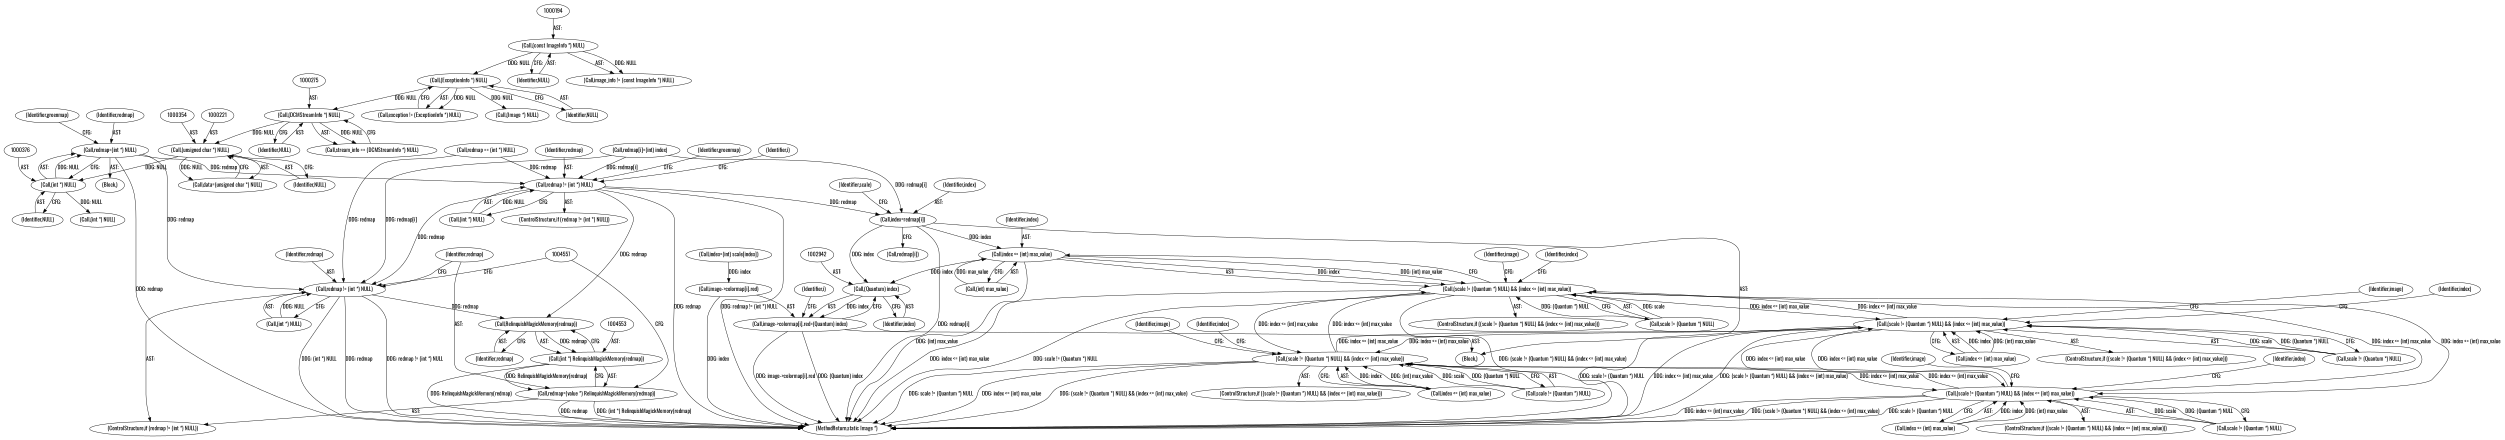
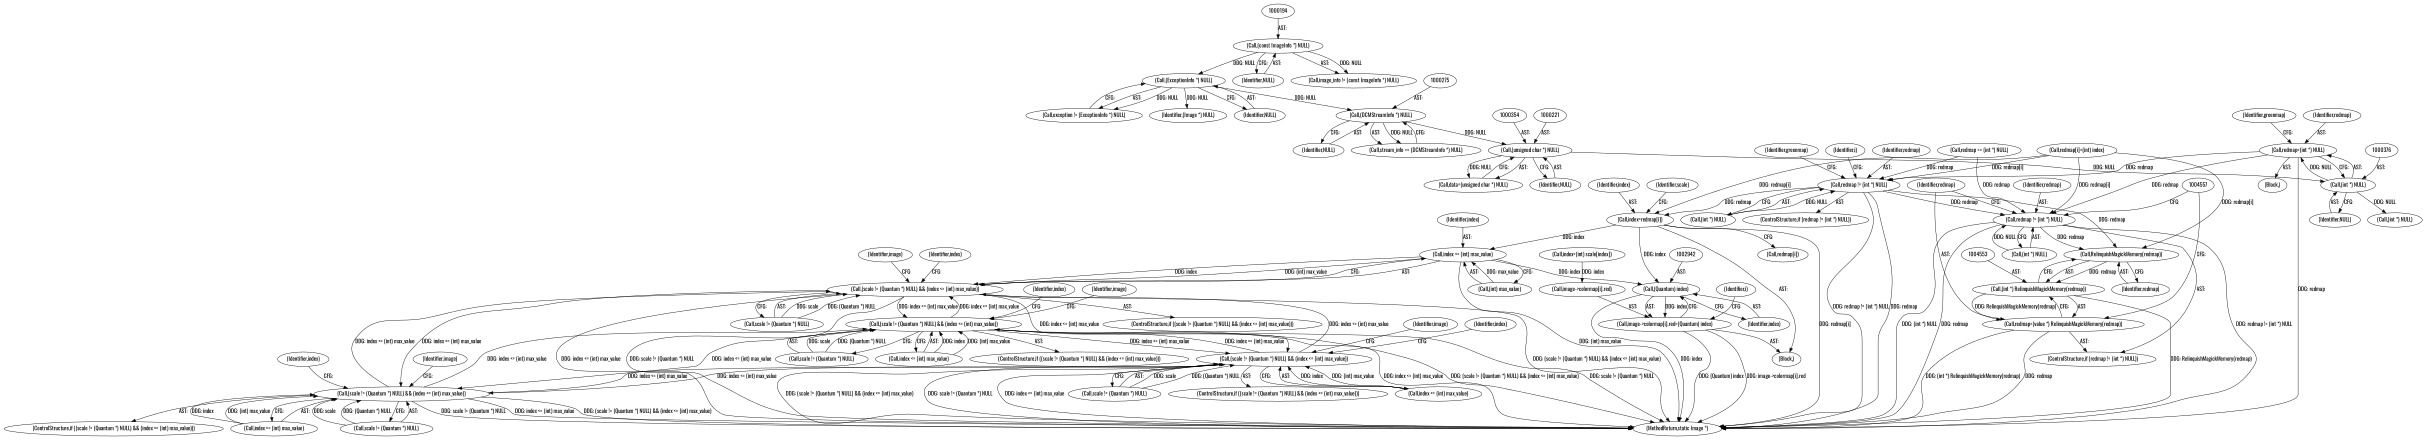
node "(Call,(Image *) NULL)": label "(Call,(Image *) NULL)" -> "(Identifier,(Image *) NULL)"
edge "(Call,redmap[i]=(int) index)" -> "(Call,RelinquishMagickMemory(redmap))": added, label "DDG: redmap[i]"
edge "(Call,image->colormap[i].red)" -> "(MethodReturn,static Image *)": now "(Call,(Quantum) index)" -> "(MethodReturn,static Image *)"
